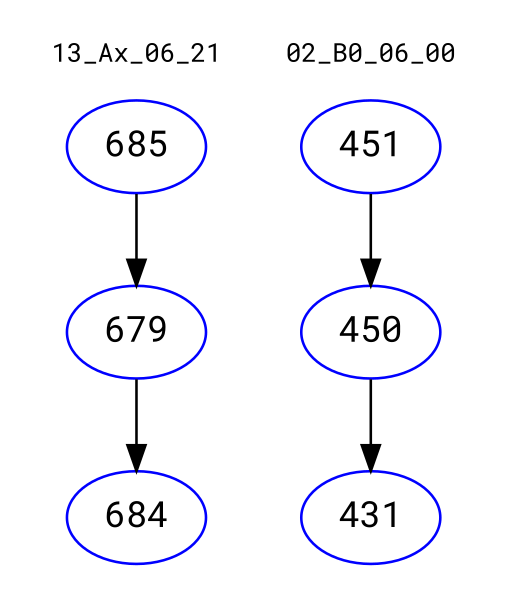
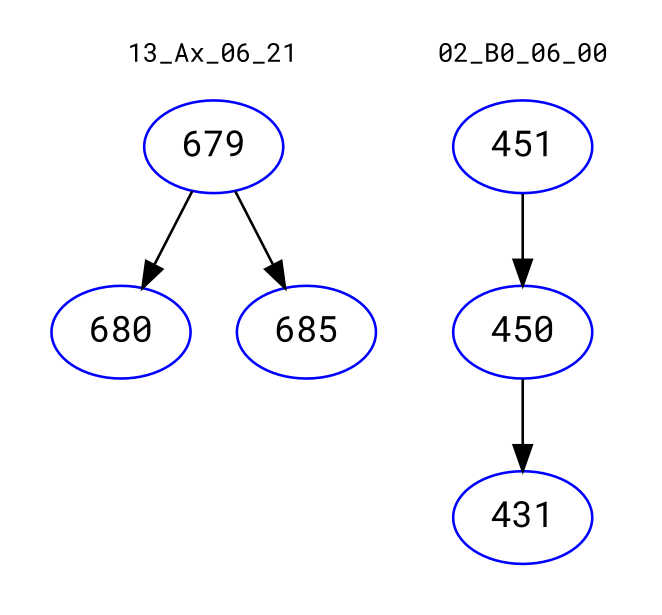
edge "685" -> "679": reversed
node "684": label "684" -> "680"
